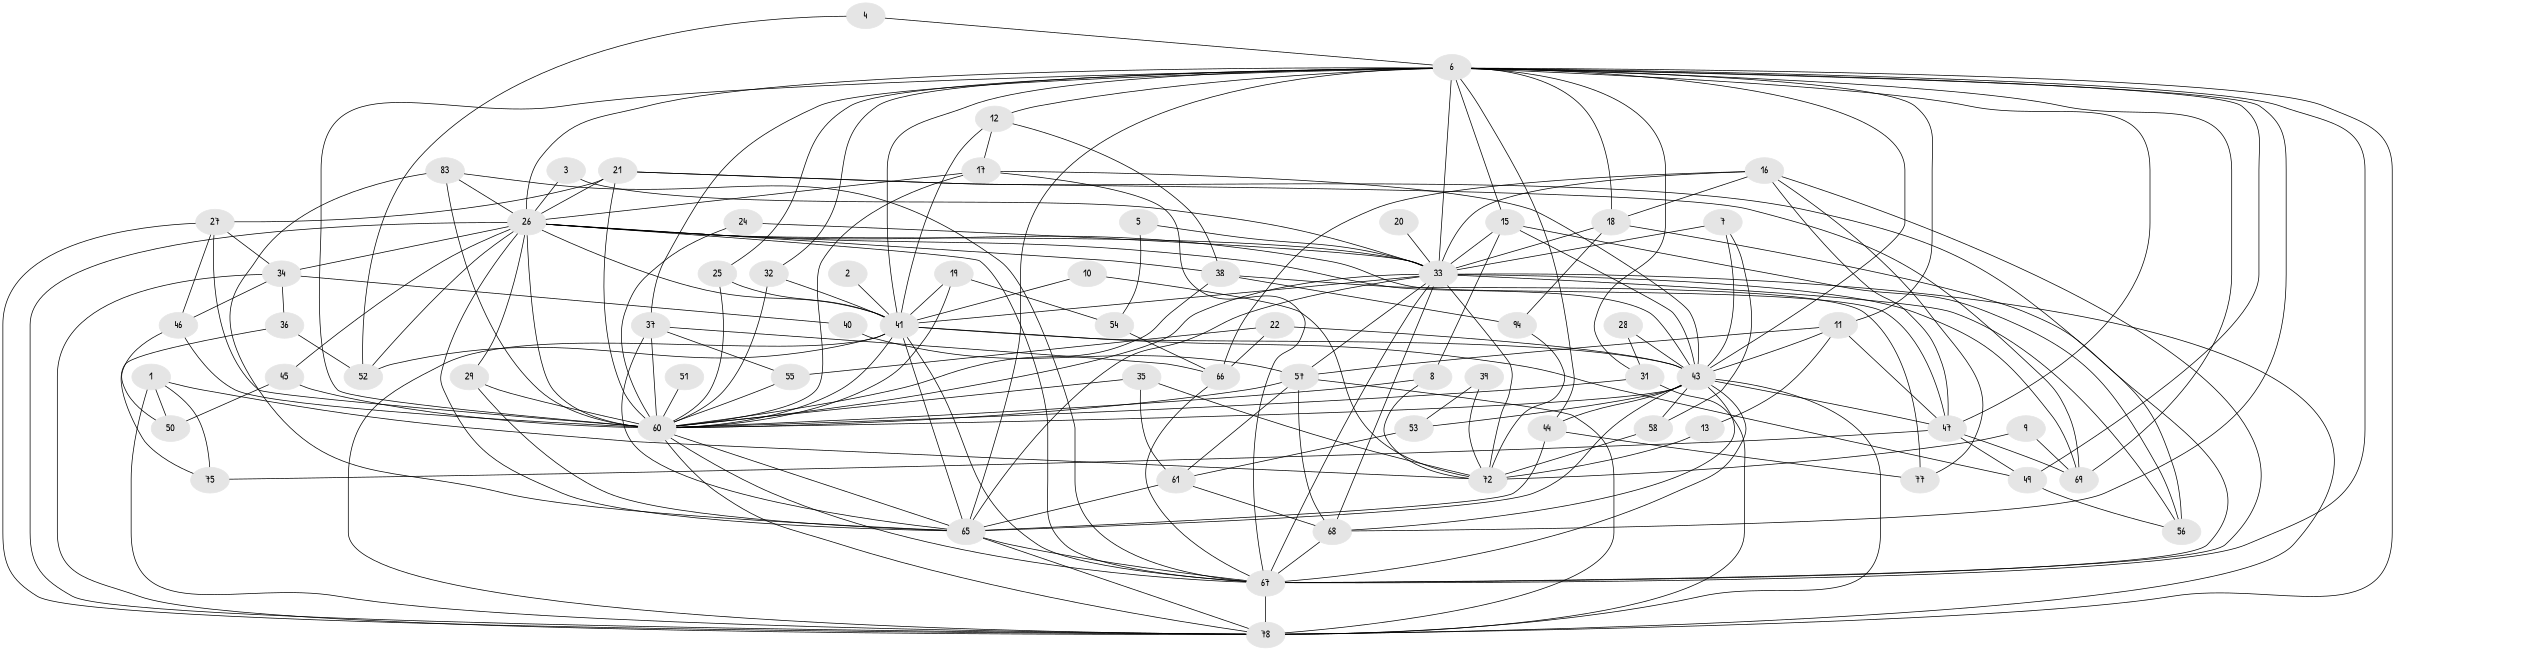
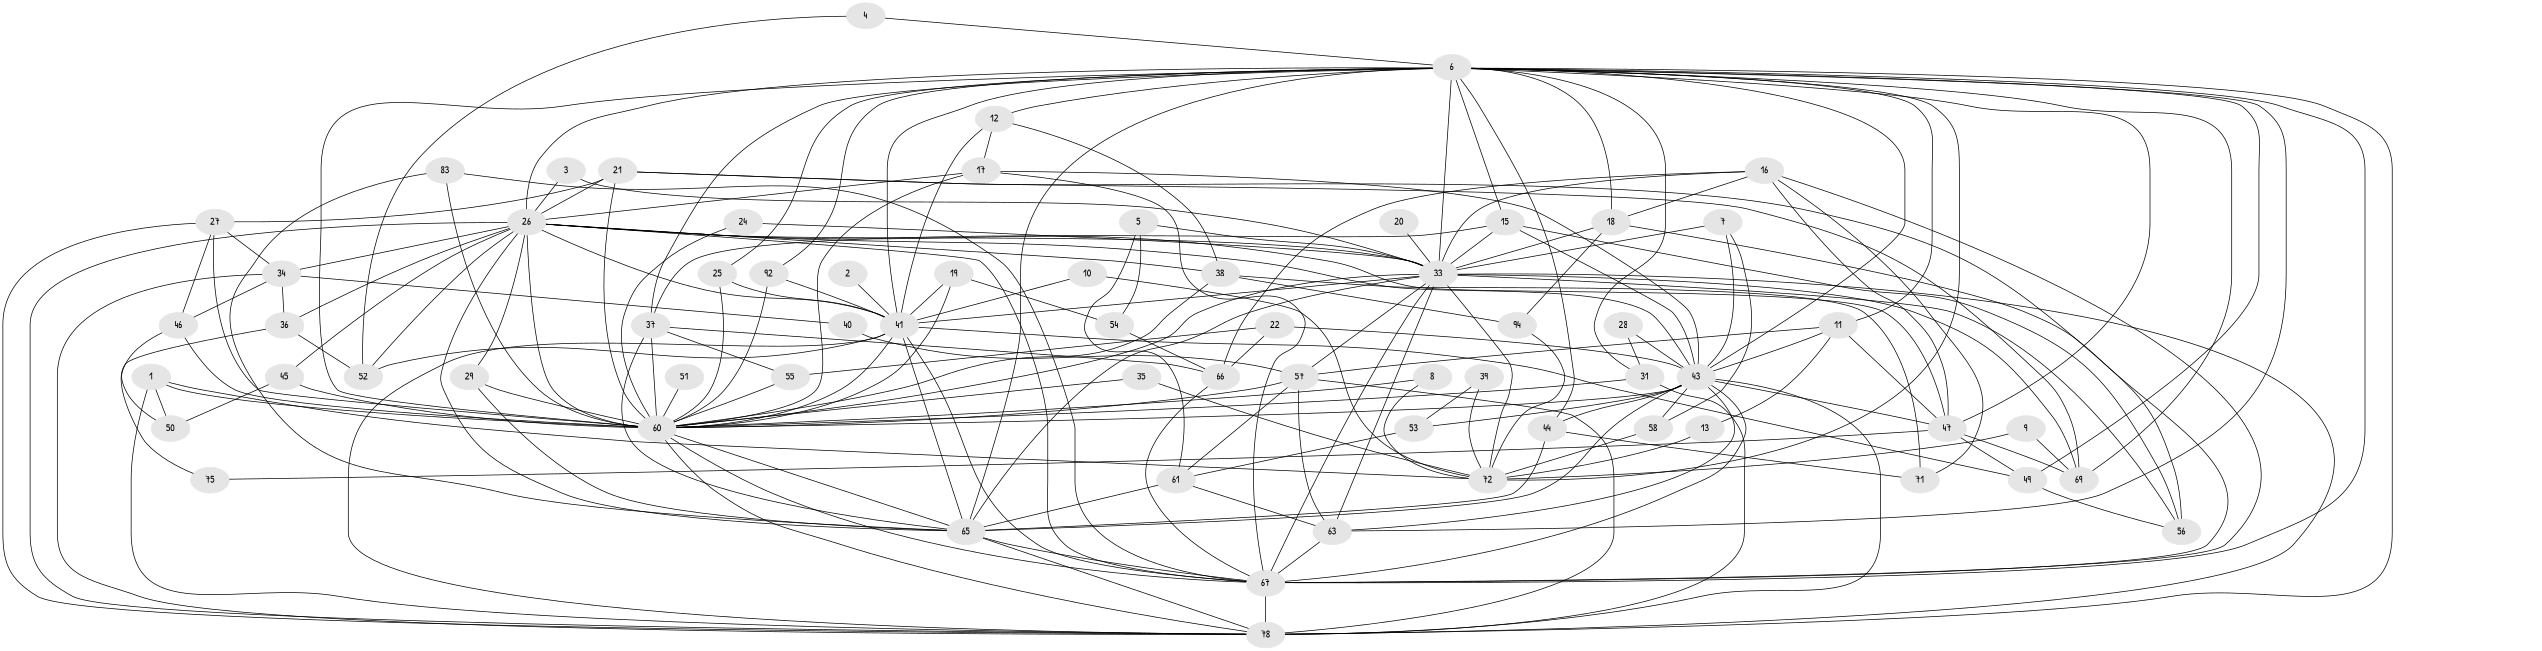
edge "83" -- "26": now "36" -- "26"
edge "6" -- "72": added
node "32": label "32" -> "92"
edge "15" -- "8": now "15" -- "37"
edge "41" -- "43": removed
edge "1" -- "75": now "1" -- "60"
edge "35" -- "61": now "5" -- "61"
node "77": label "77" -> "71"
node "68": label "68" -> "63"
